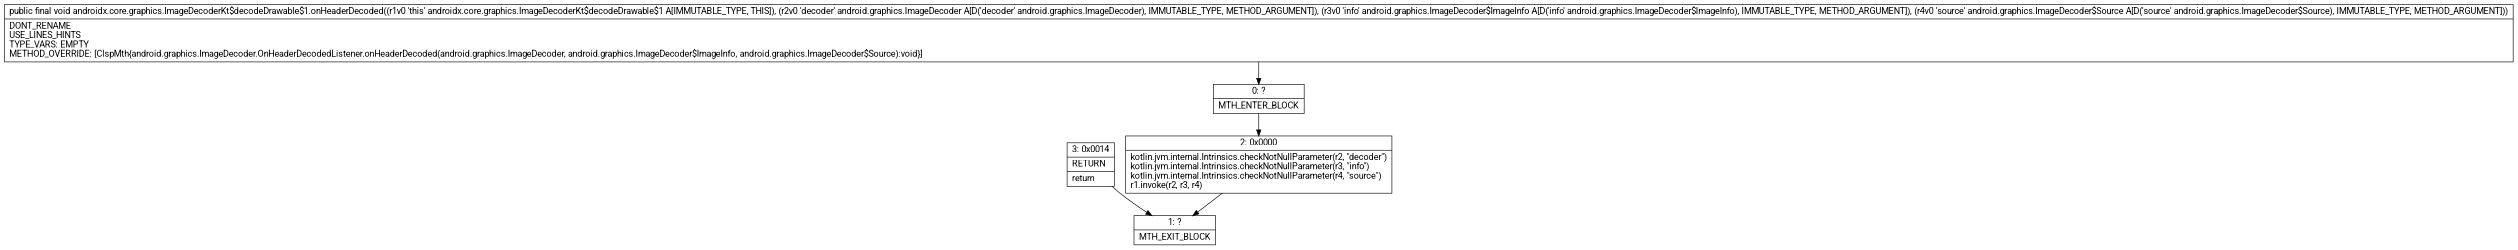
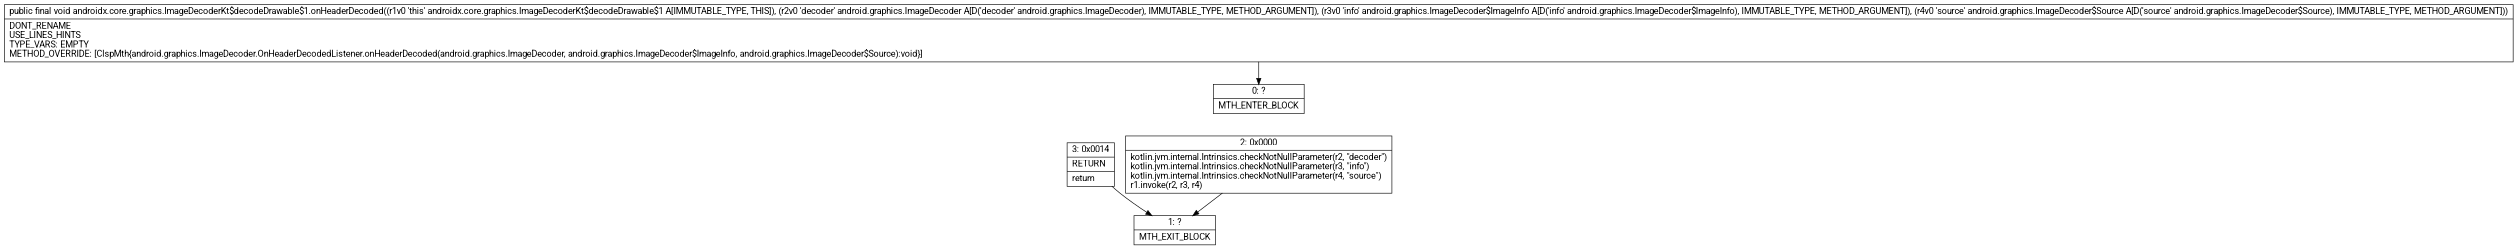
edge "0: ?" -> "2: 0x0000": removed
